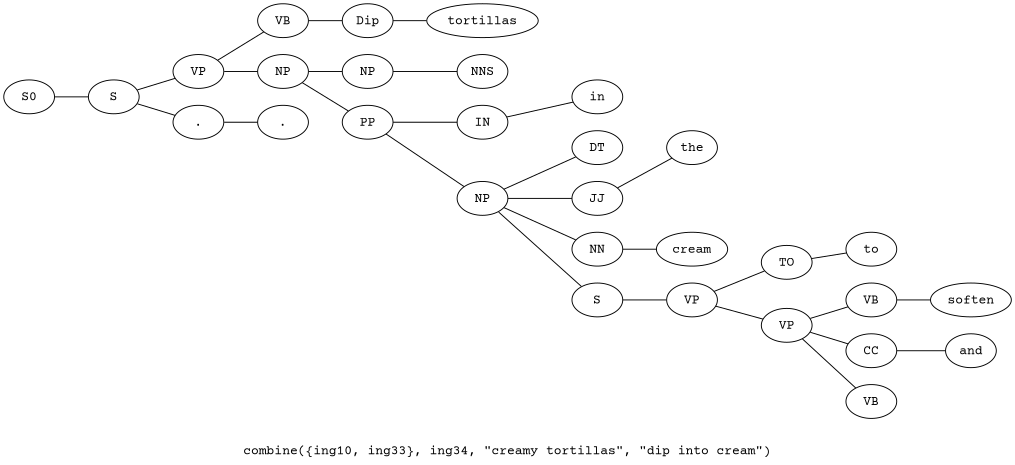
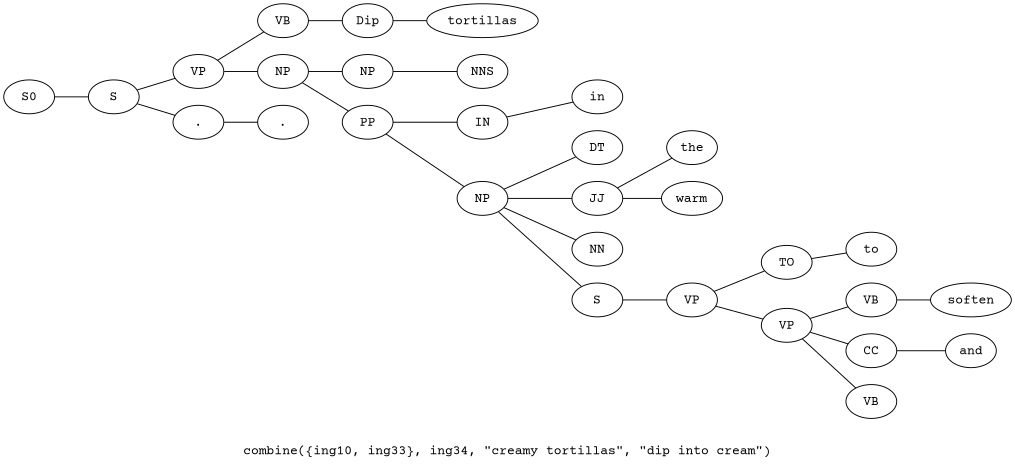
node "warm": added
node "cream": removed
